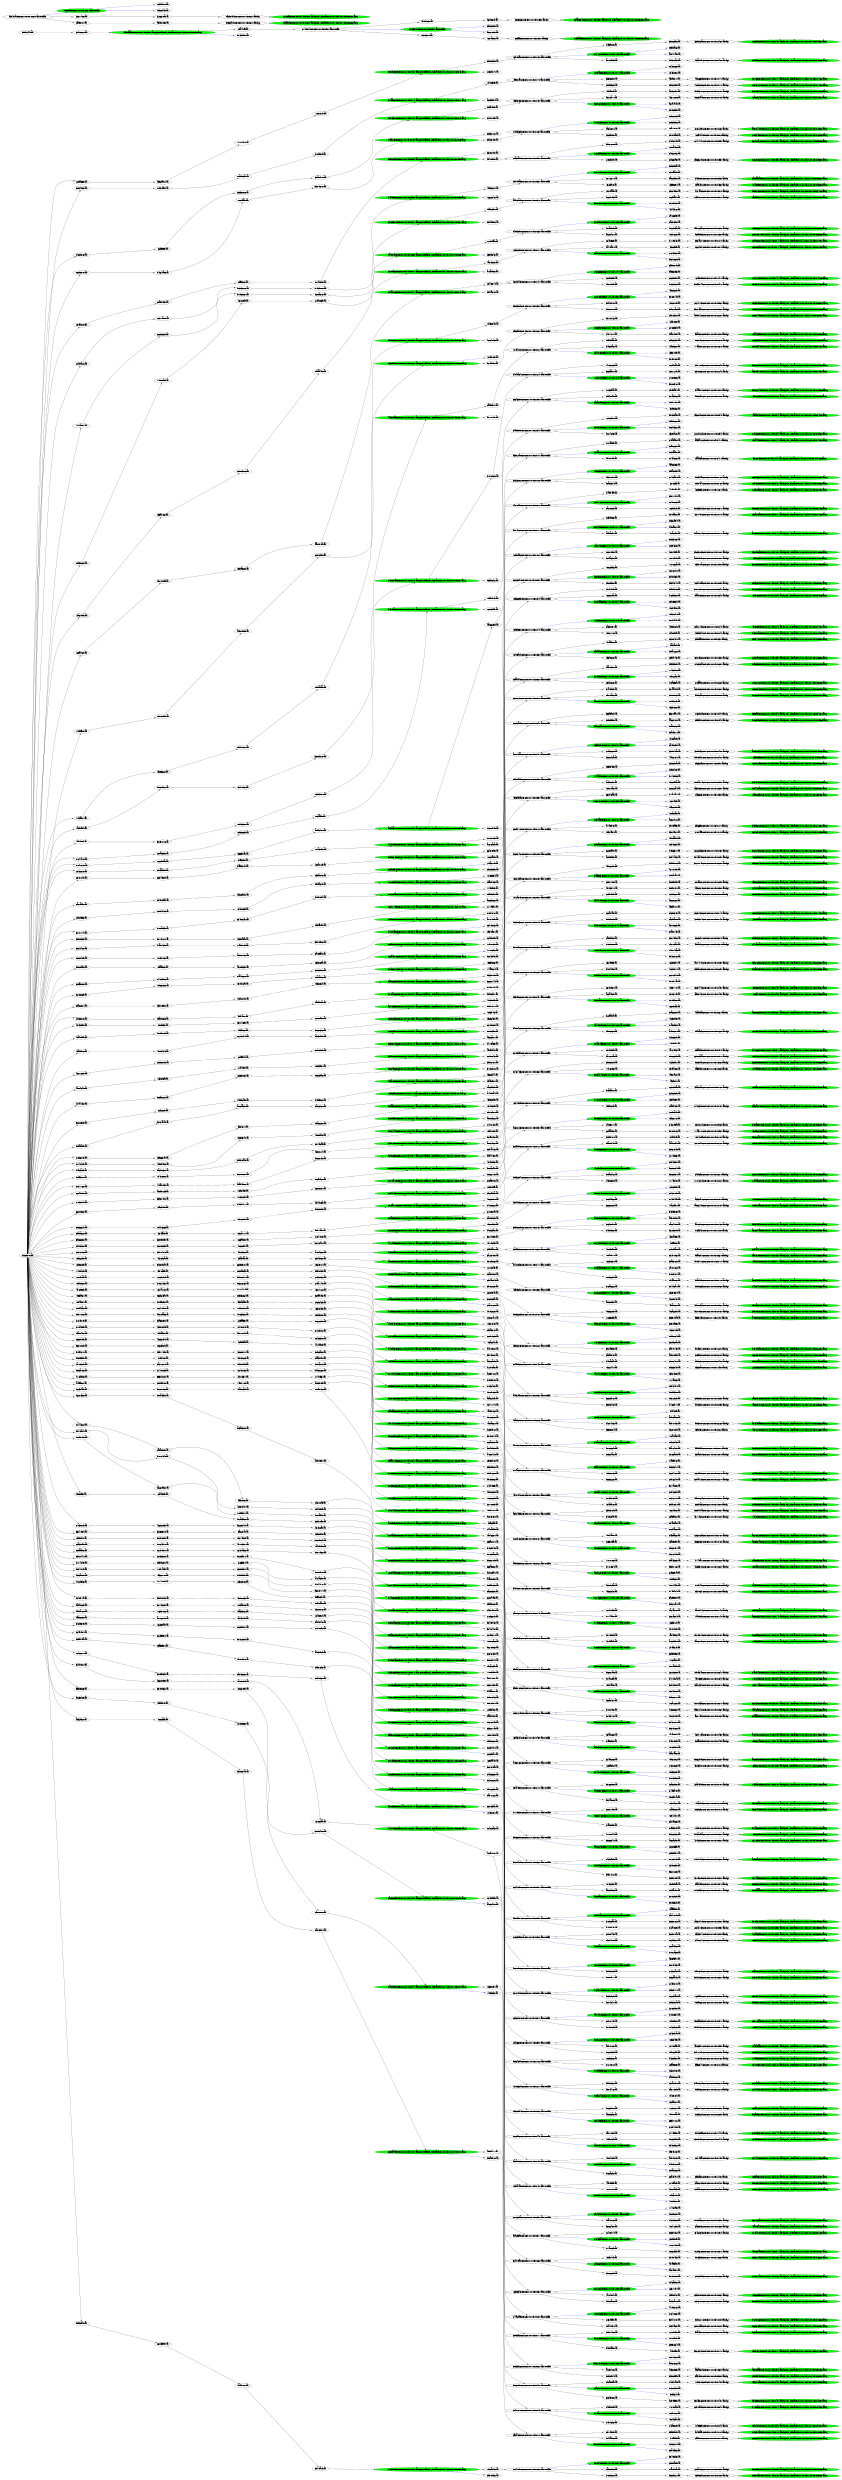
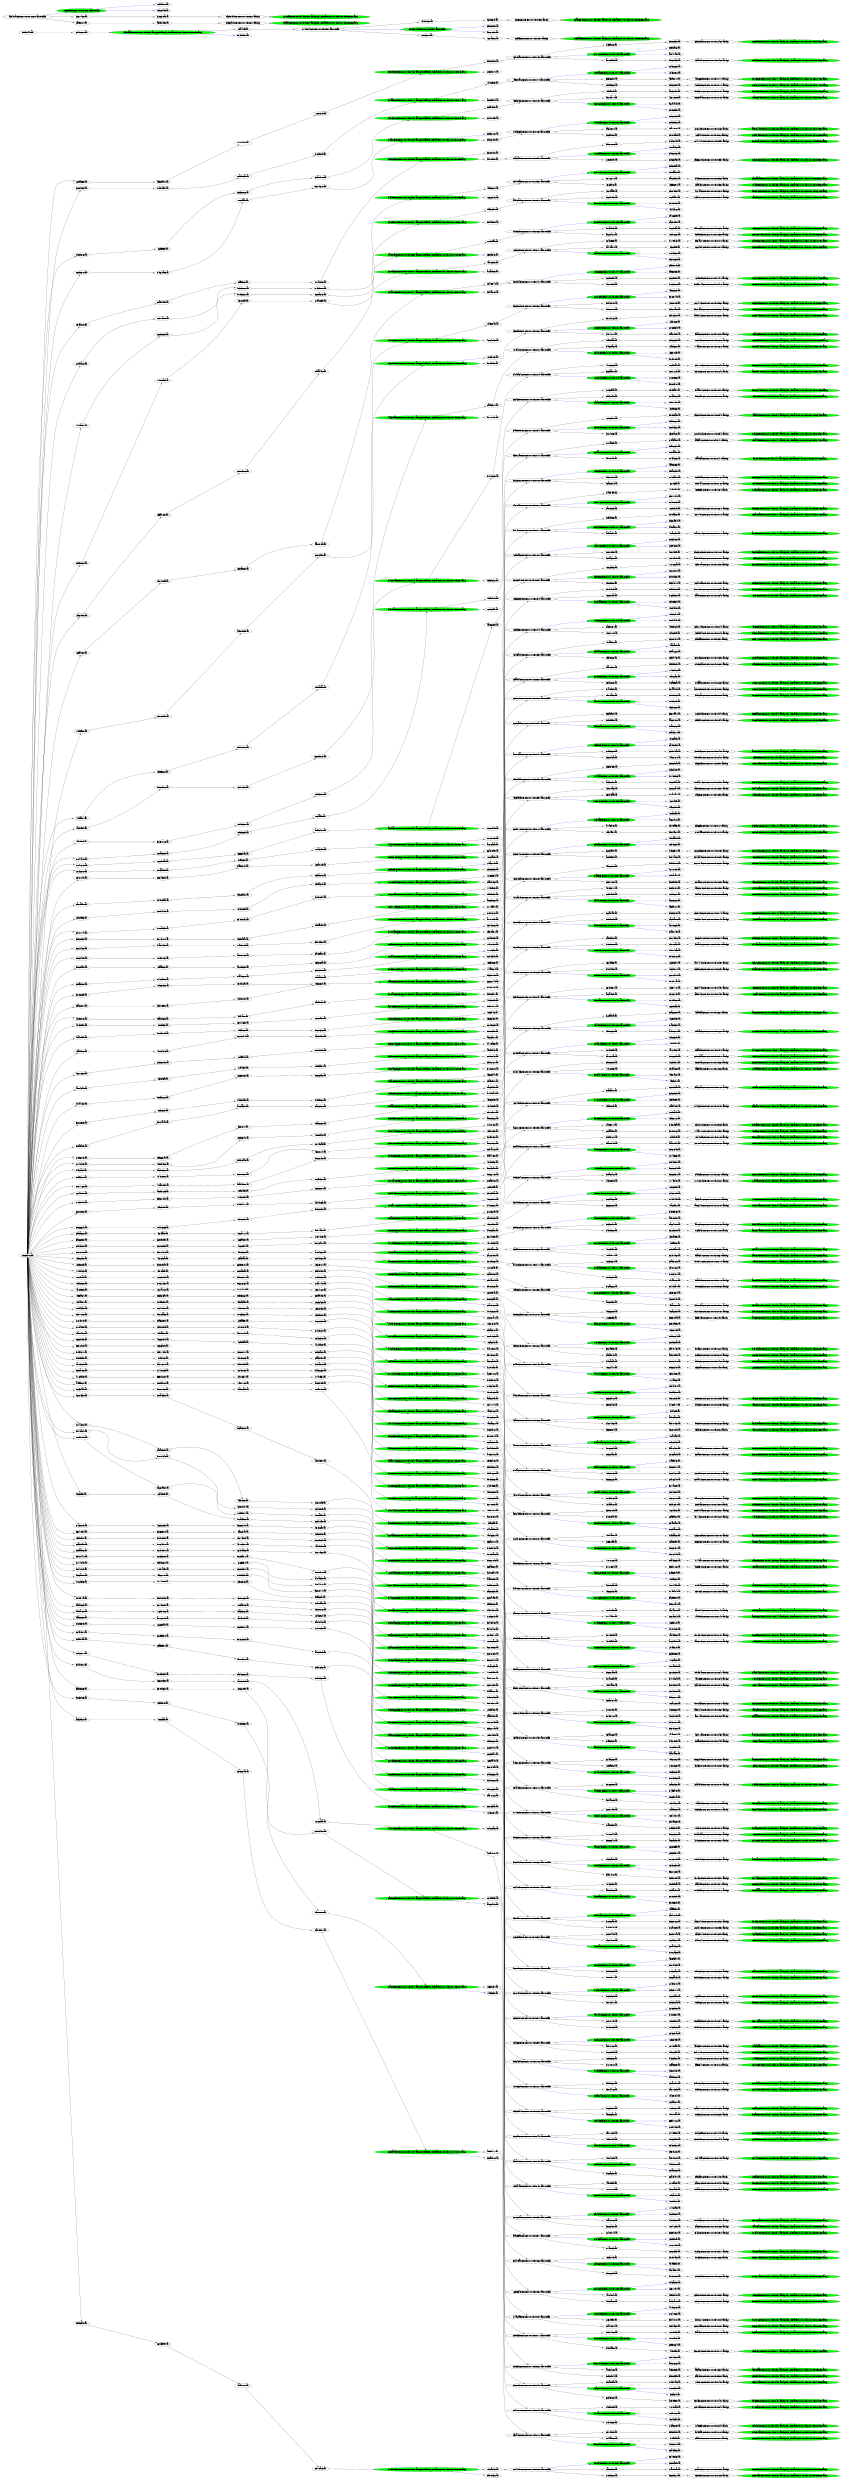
edge "fe7bbc0a-val-" -> "20aeaebc-val-": now "fe7bbc0a-val-" -> "7fe52834-val-"
